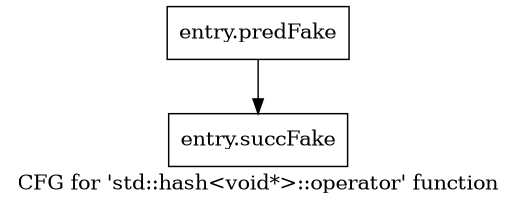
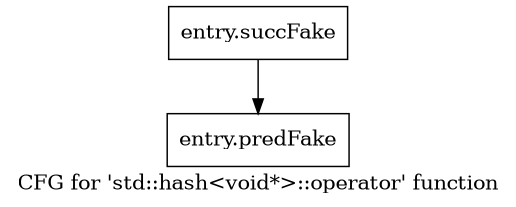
edge "entry.predFake" -> "entry.succFake": reversed
